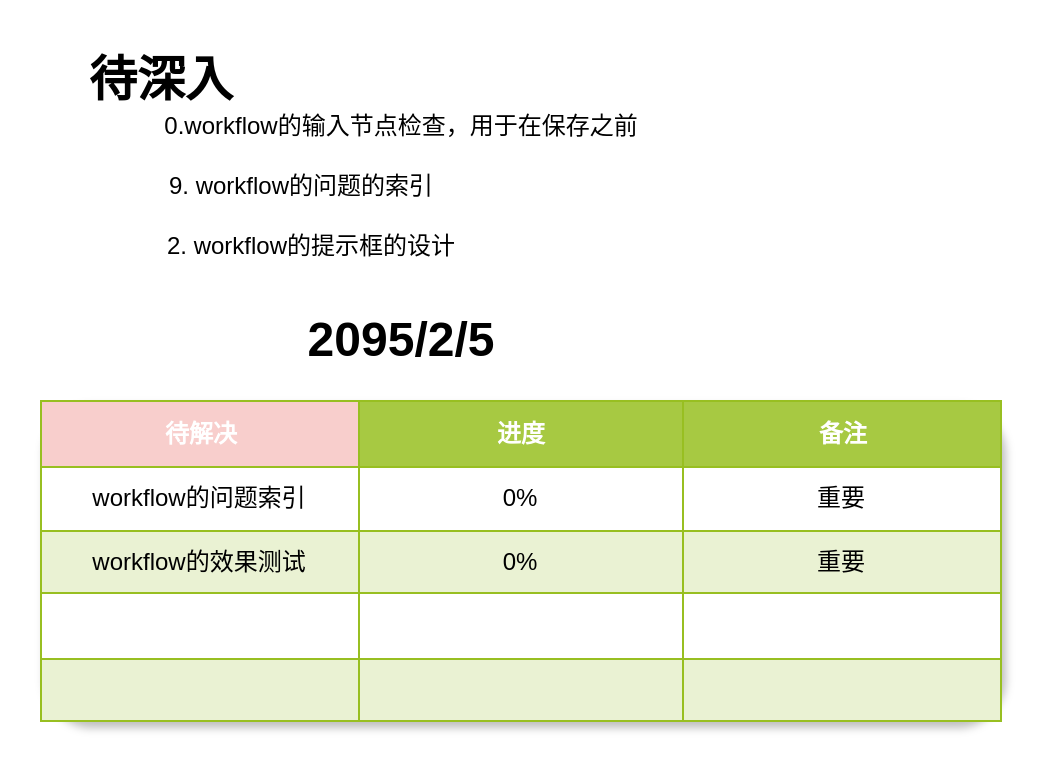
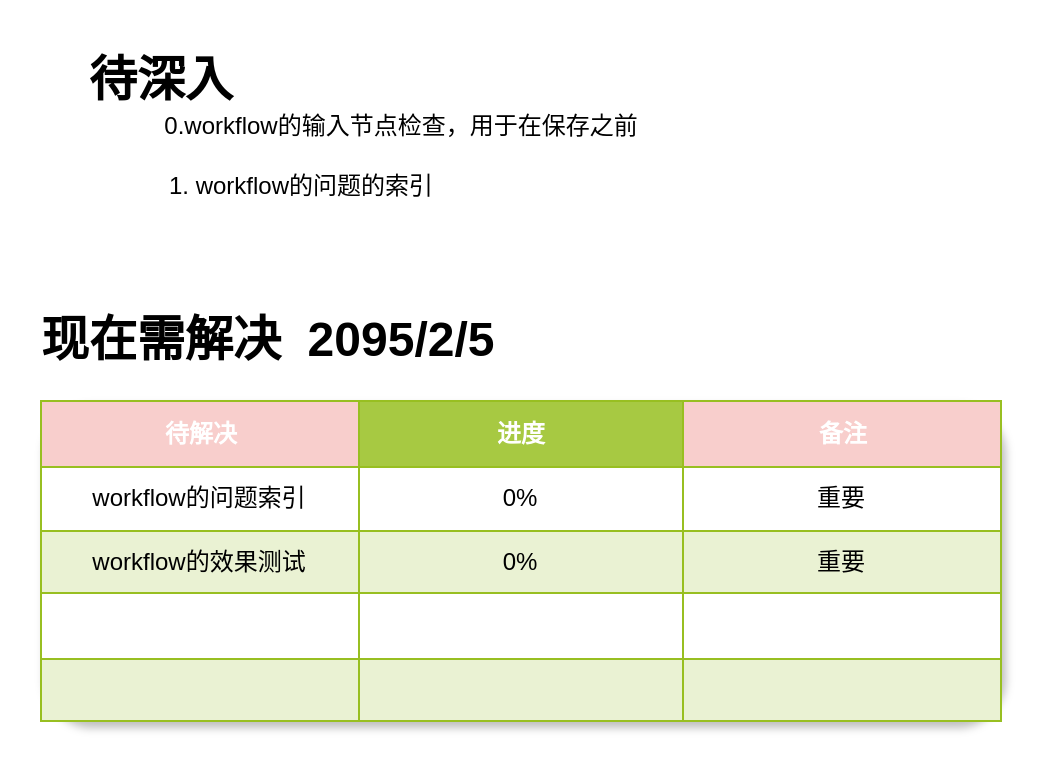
node "9. workflow的问题的索引": label "9. workflow的问题的索引" -> "1. workflow的问题的索引"
node "2. workflow的提示框的设计": removed
node "现在需解决": added
node "备注": fillcolor #a7c942 -> #f8cecc
